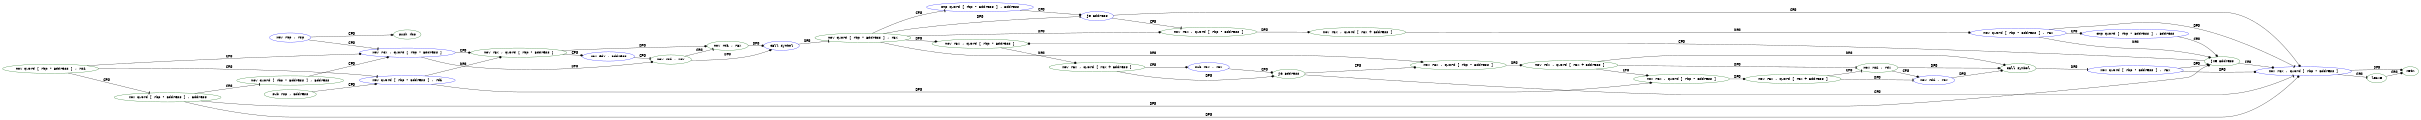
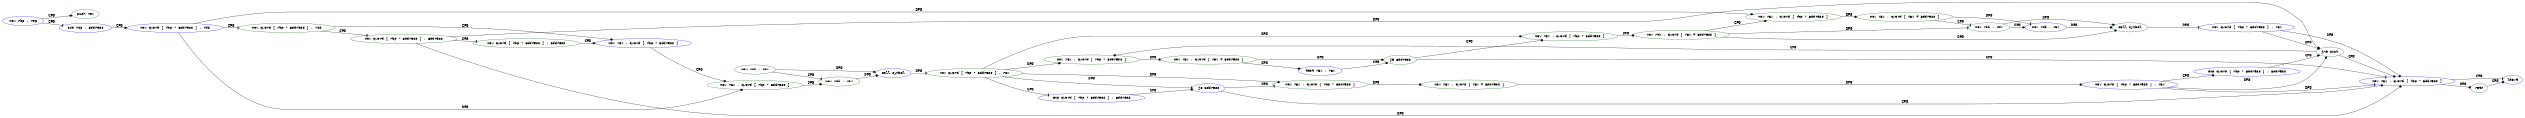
node "push rbp": label "push rbp" -> "push rcx"
edge "mov rbp , rsp" -> "mov rcx , qword [ rbp - address ]": now "mov rbp , rsp" -> "sub rsp , address"
node "mov edx , address": removed
node "jne address": label "jne address" -> "jne push"
node "sub rax , rax": label "sub rax , rax" -> "test rax , rax"
edge "mov qword [ rbp - address ] , rsi" -> "mov qword [ rbp - address ] , rdi": reversed
edge "mov rcx , qword [ rbp - address ]" -> "mov rsi , rcx": removed, label "DFG"
edge "leave" -> "retn": reversed
node "leave": color darkgreen -> blue
node "sub rsp , address": color darkgreen -> blue
